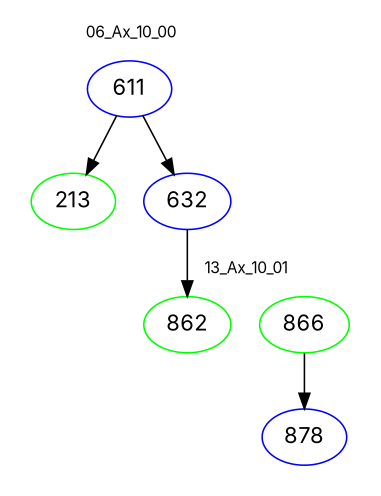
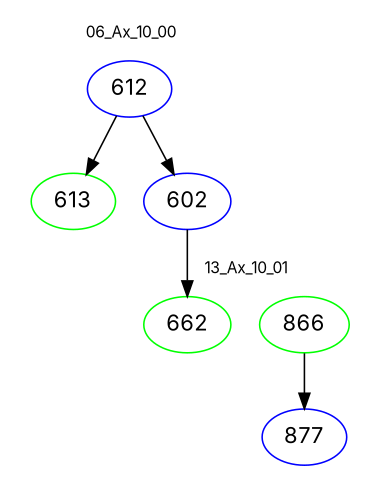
node "611": label "611" -> "612"
node "213": label "213" -> "613"
node "632": label "632" -> "602"
node "862": label "862" -> "662"
node "878": label "878" -> "877"
